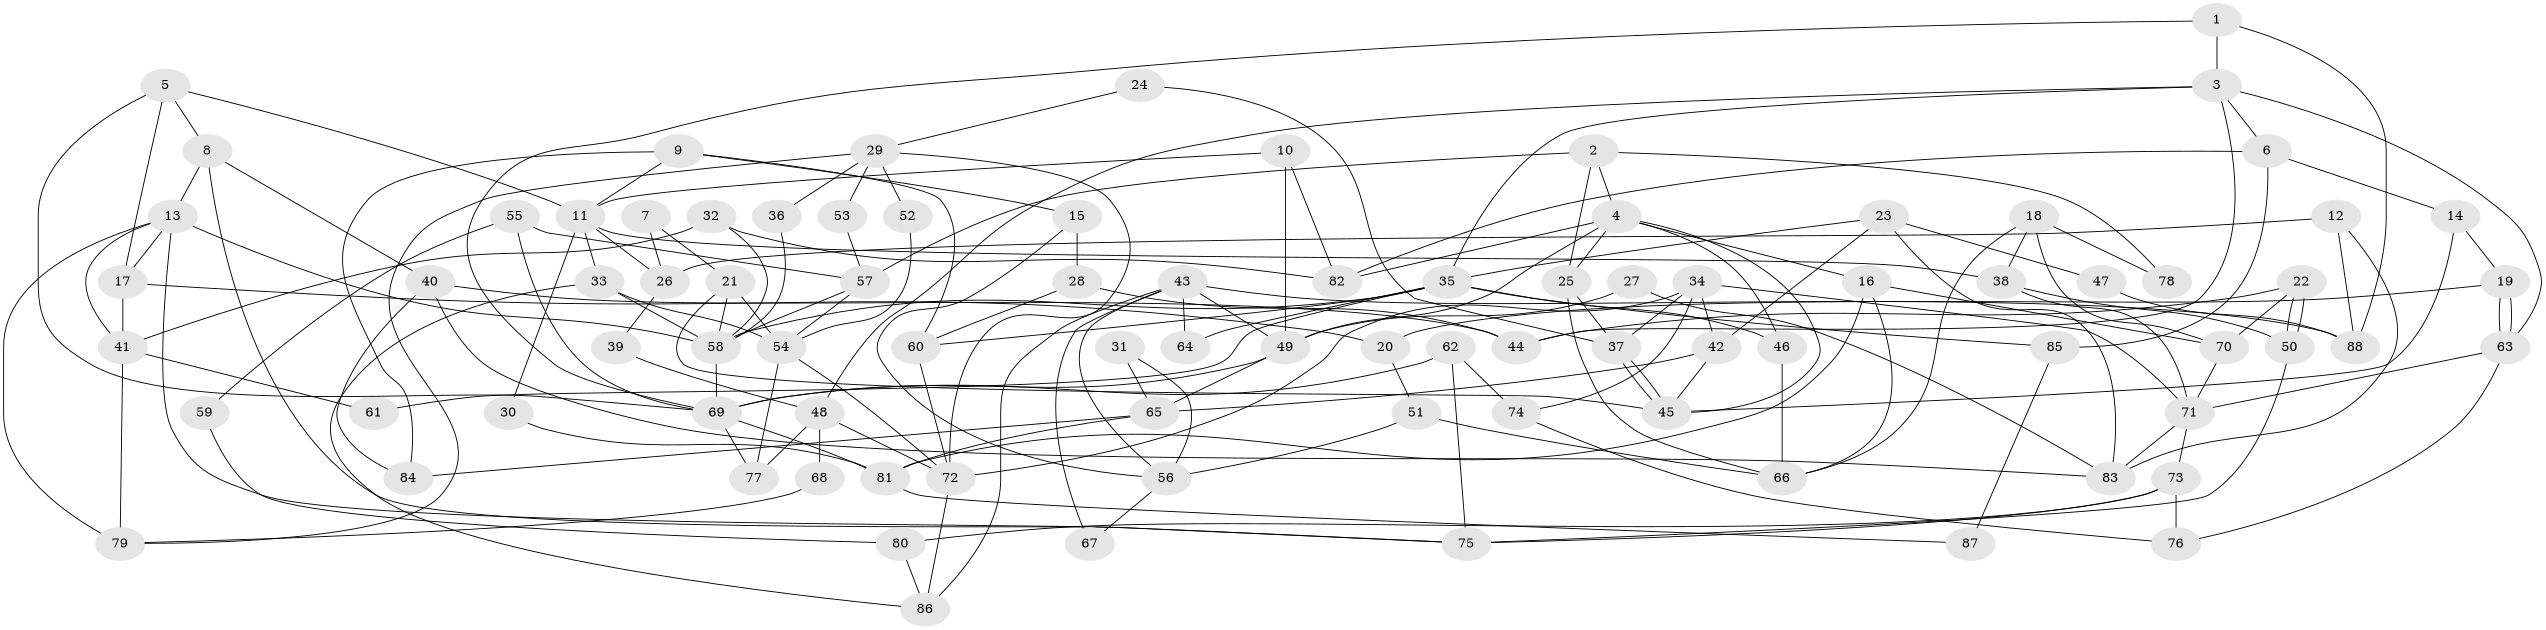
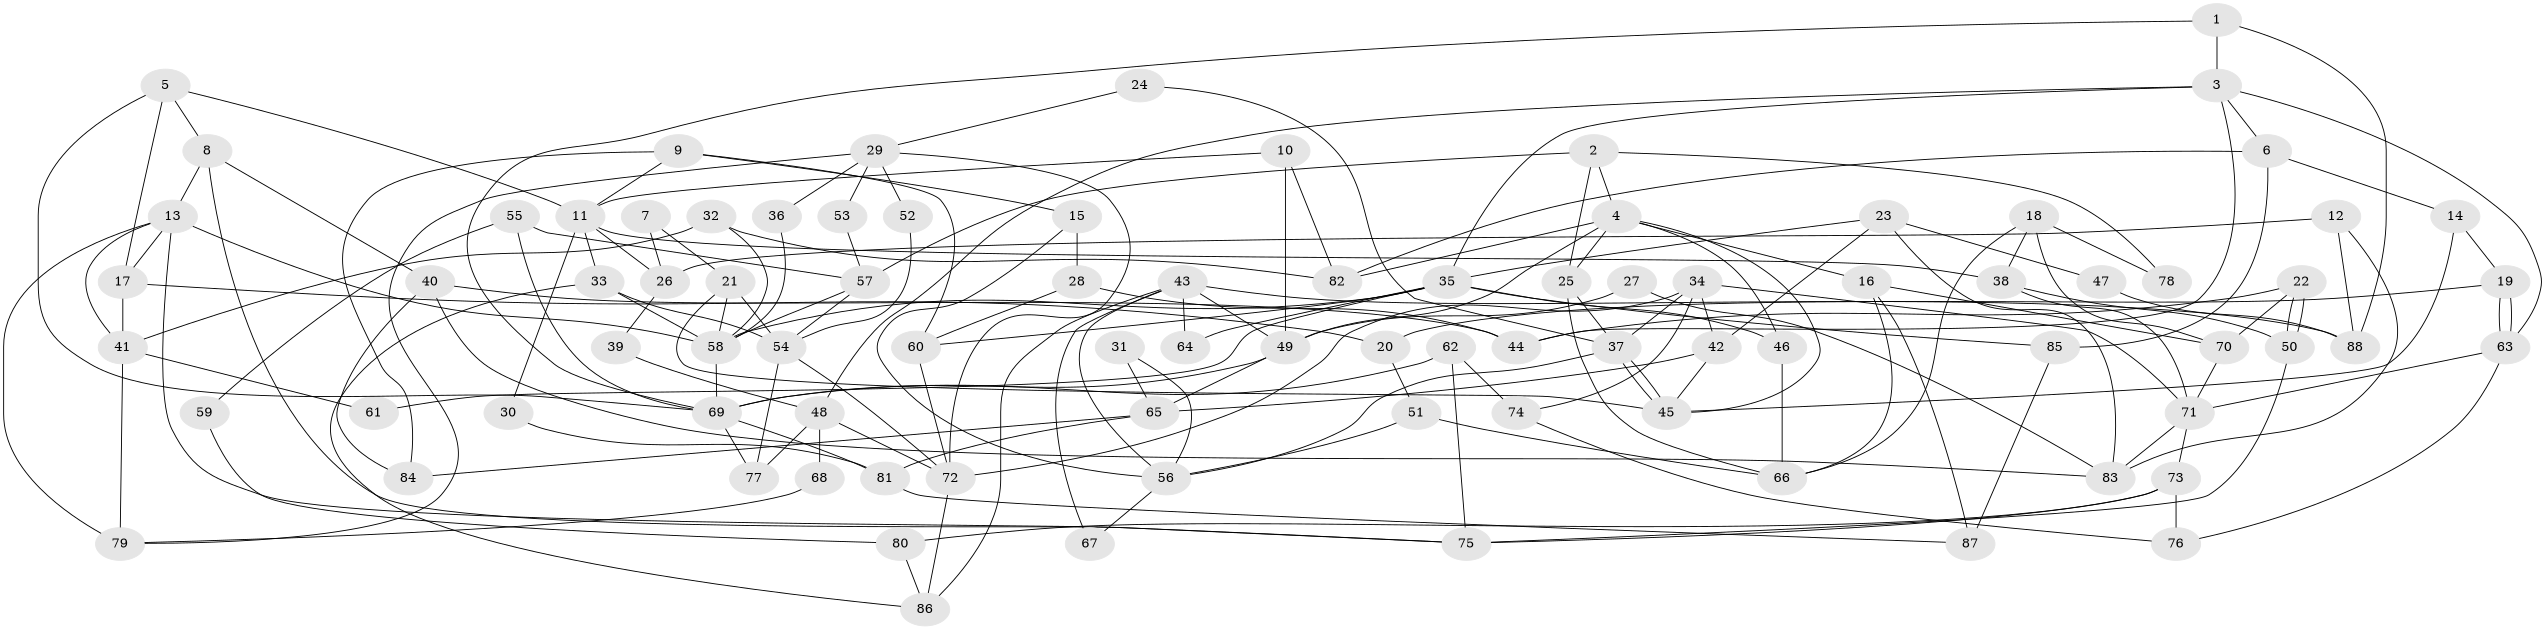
edge "37" -- "56": added
edge "16" -- "81": now "16" -- "87"
